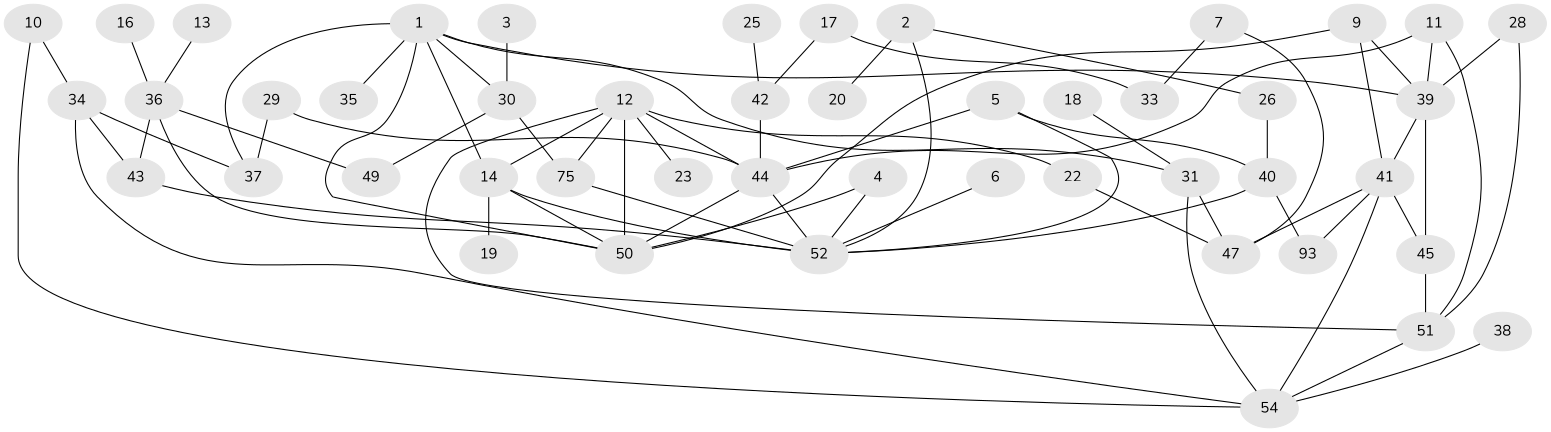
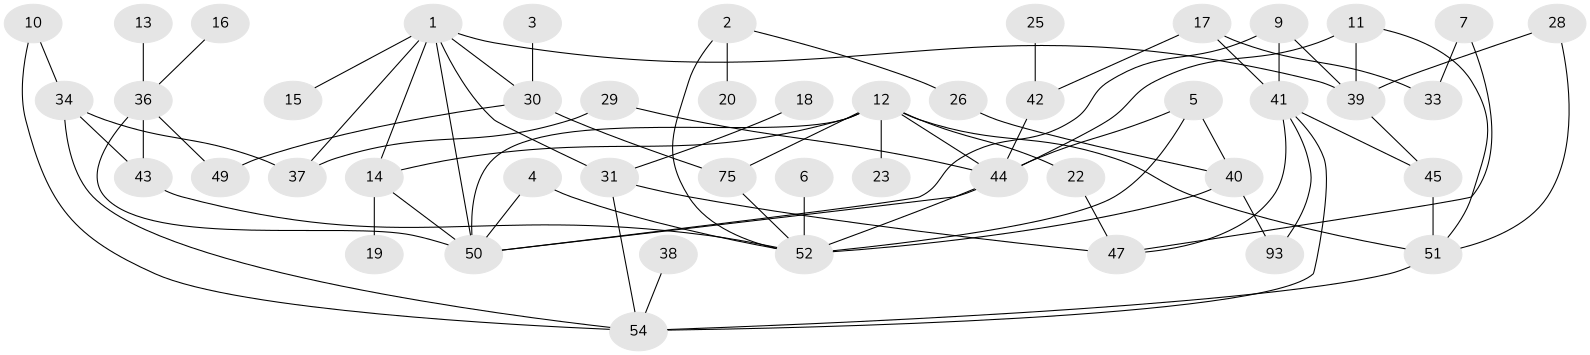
node "35": label "35" -> "15"
edge "39" -- "41": now "17" -- "41"
edge "14" -- "52": removed
